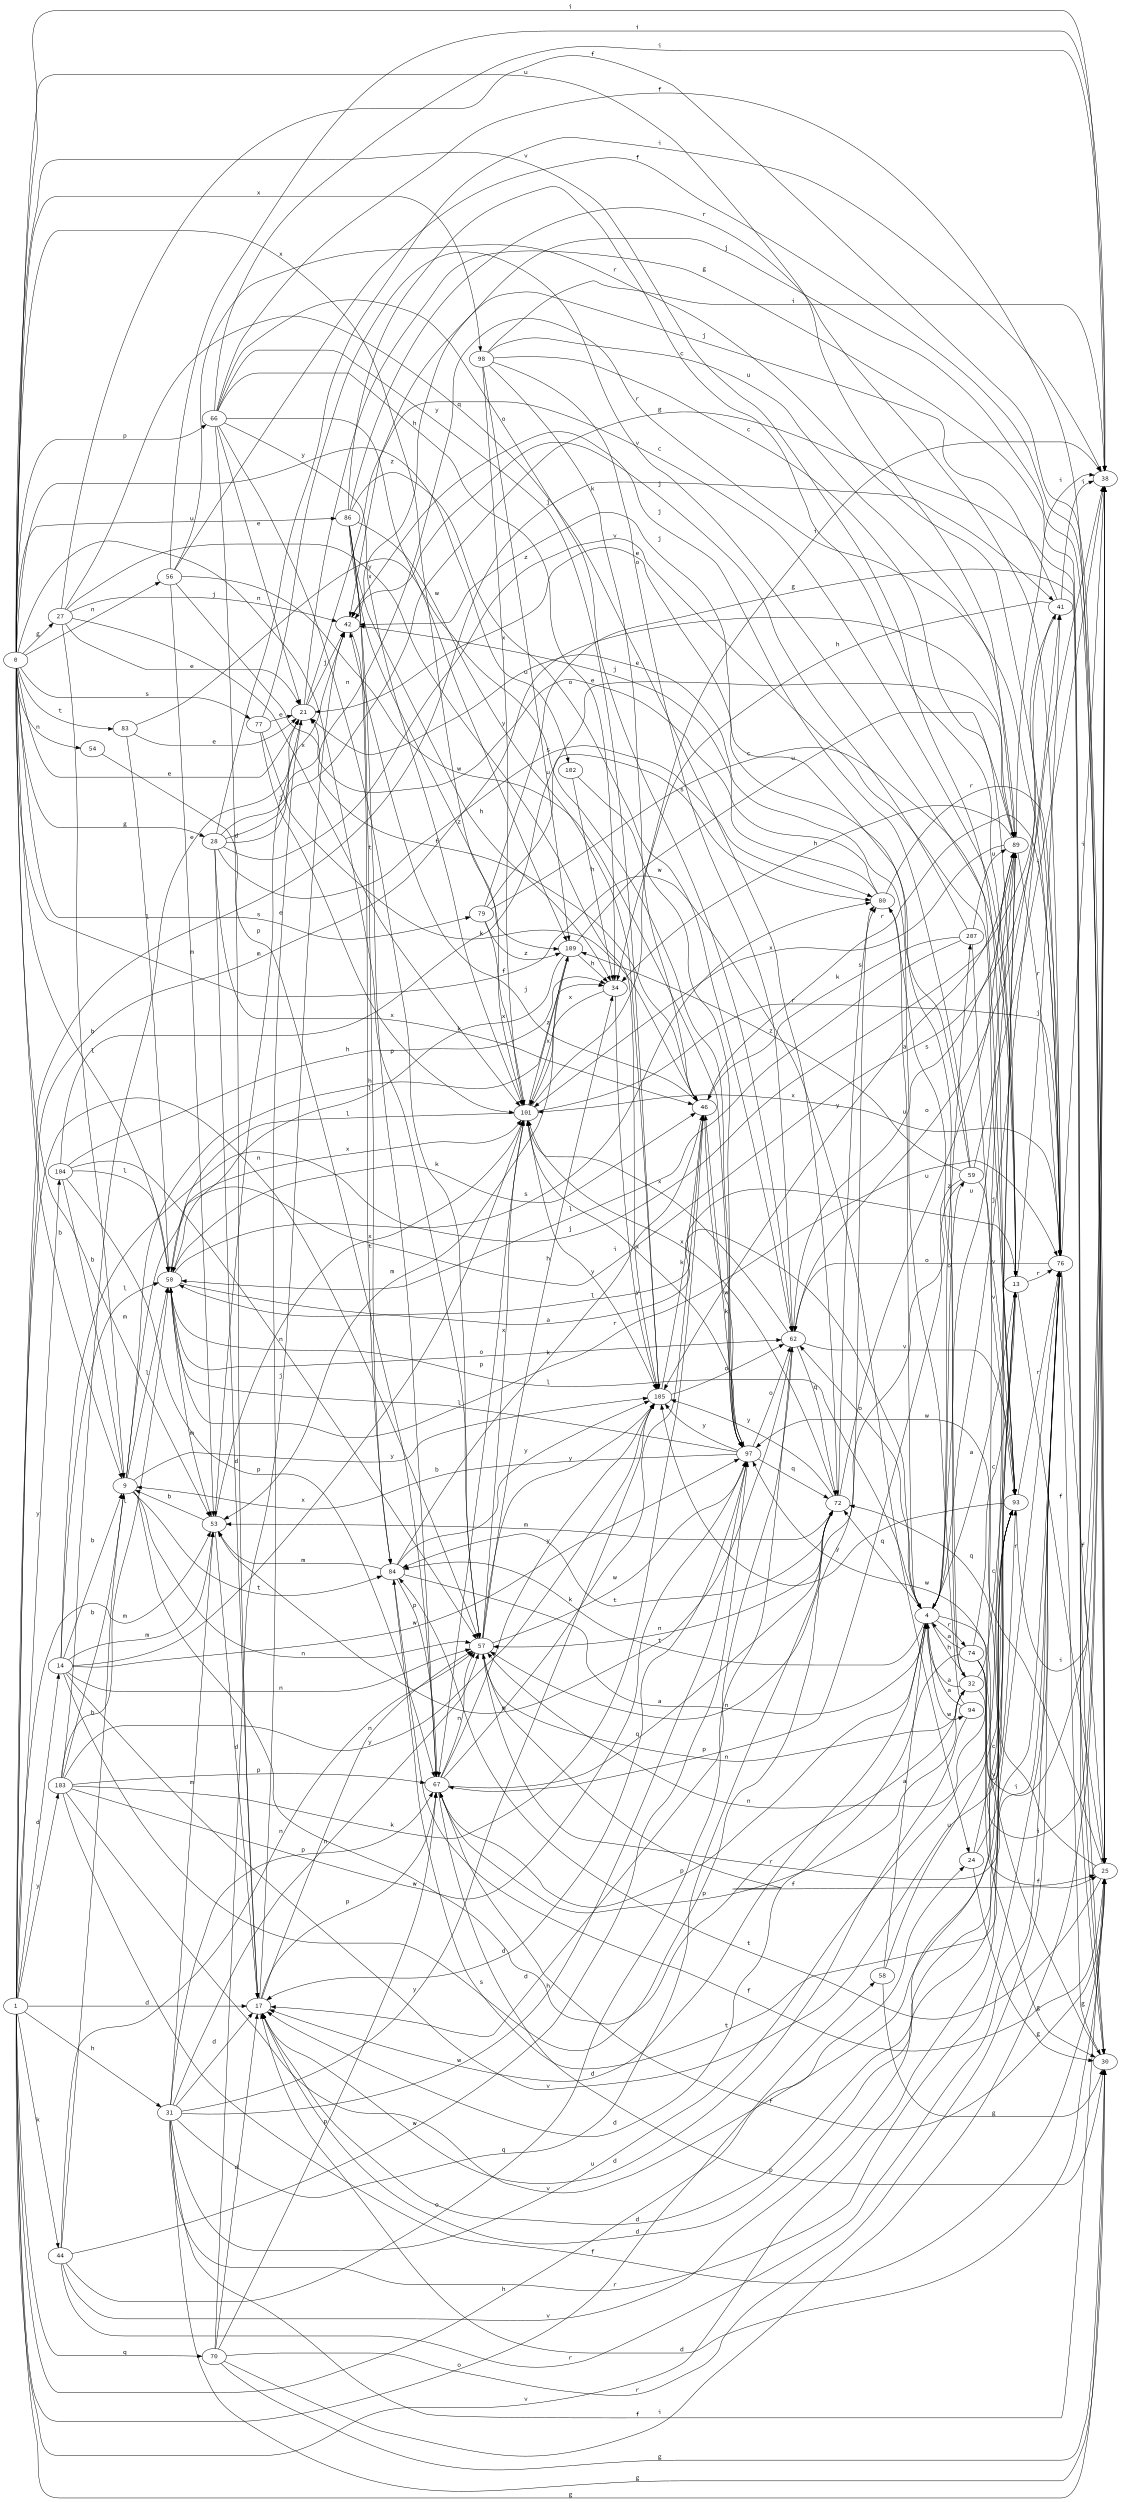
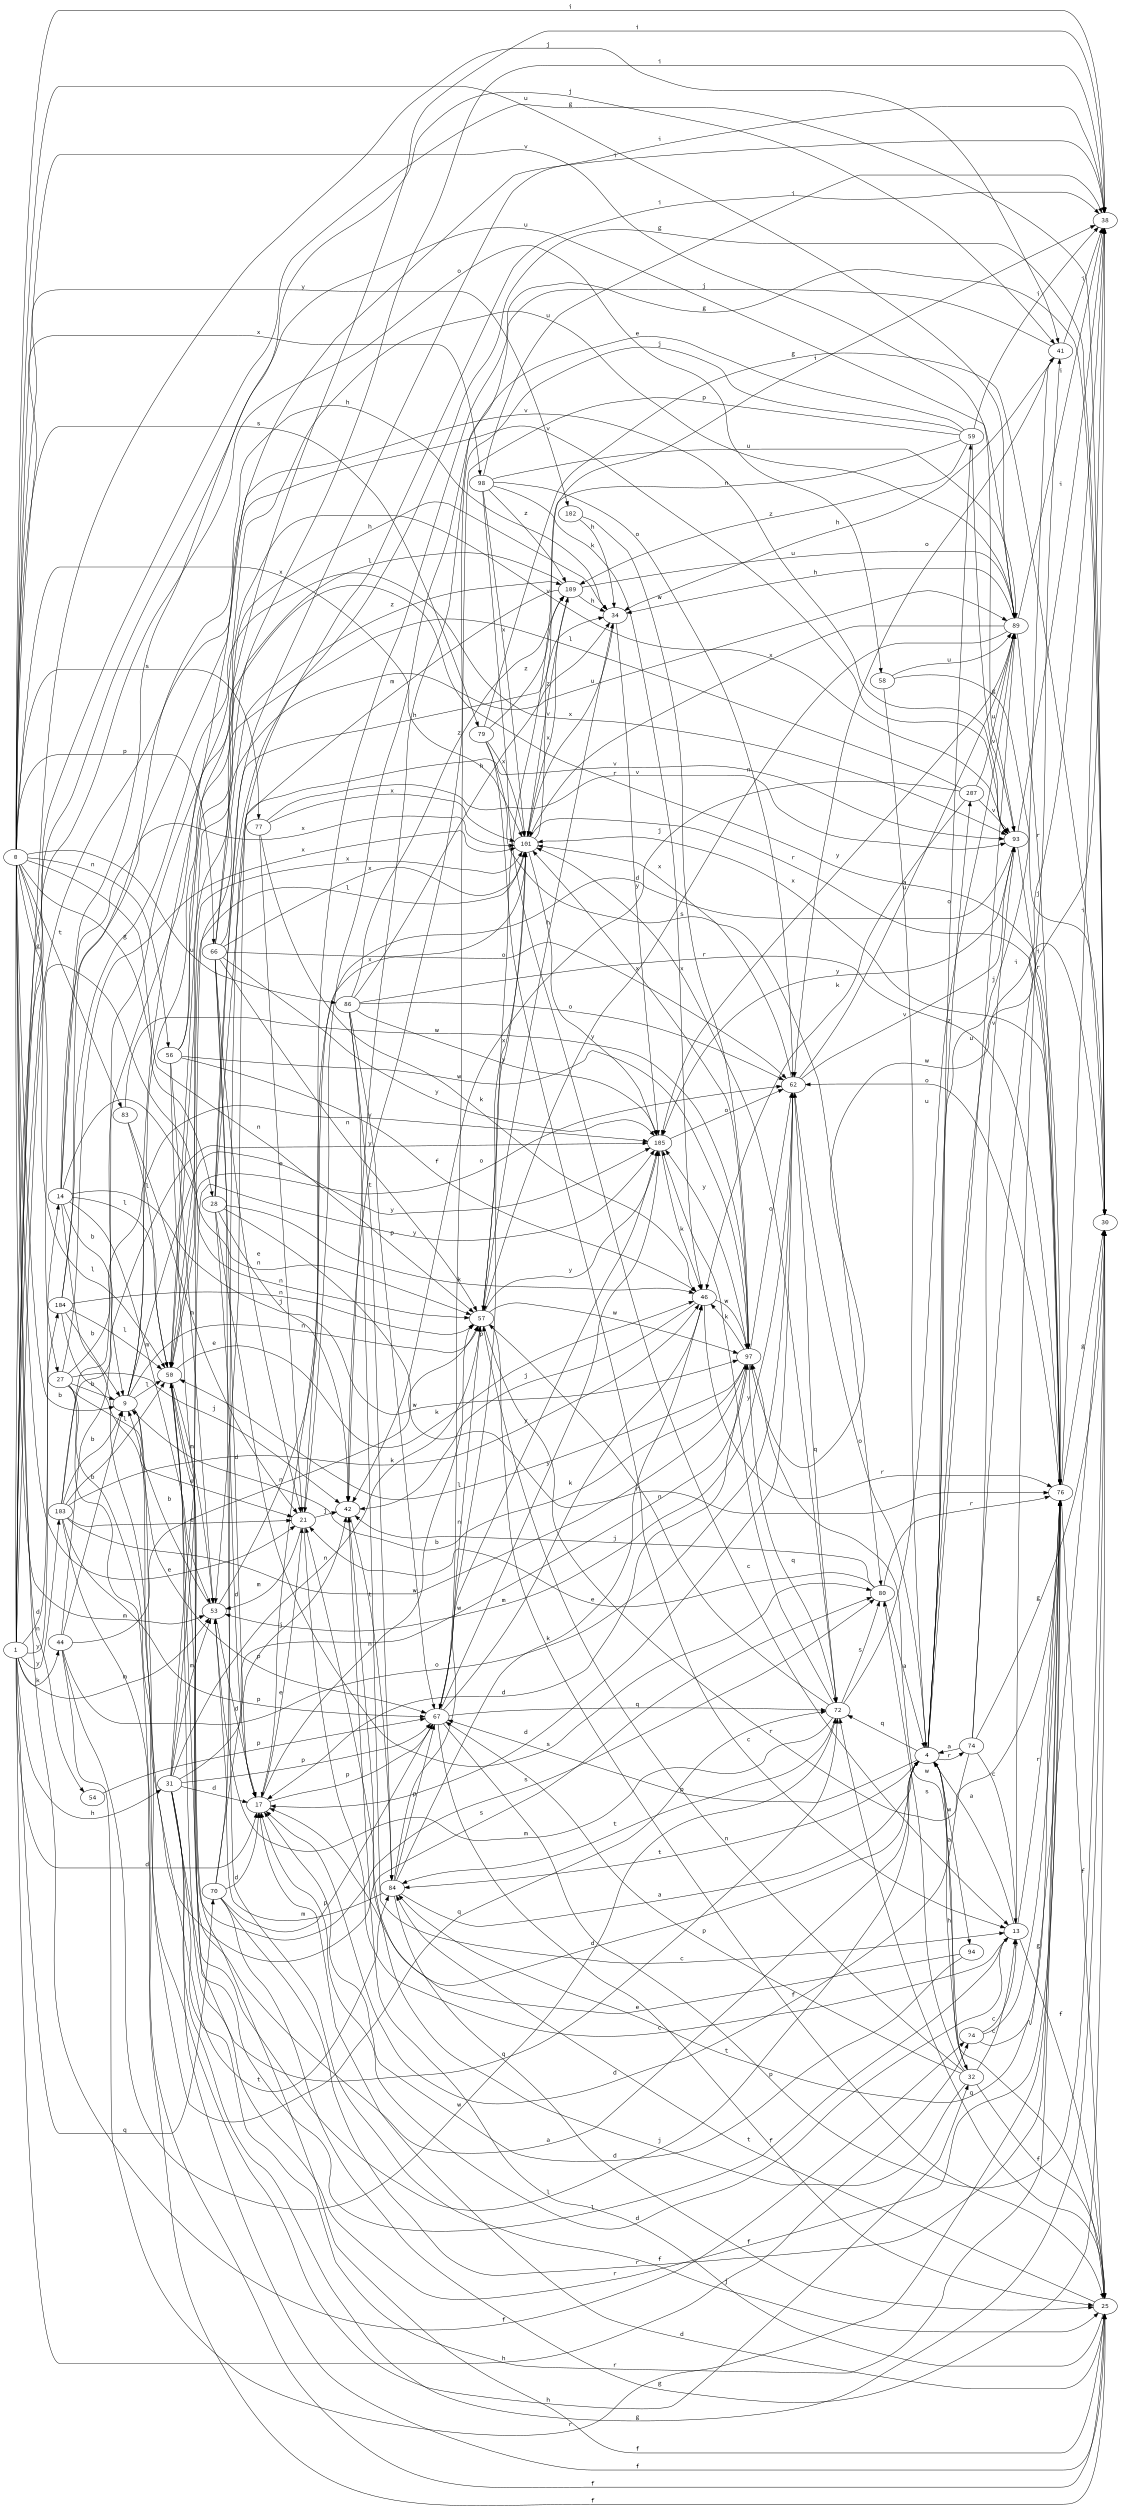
edge "94" -> "4": removed, label "a"
edge "44" -> "97": now "44" -> "72"
